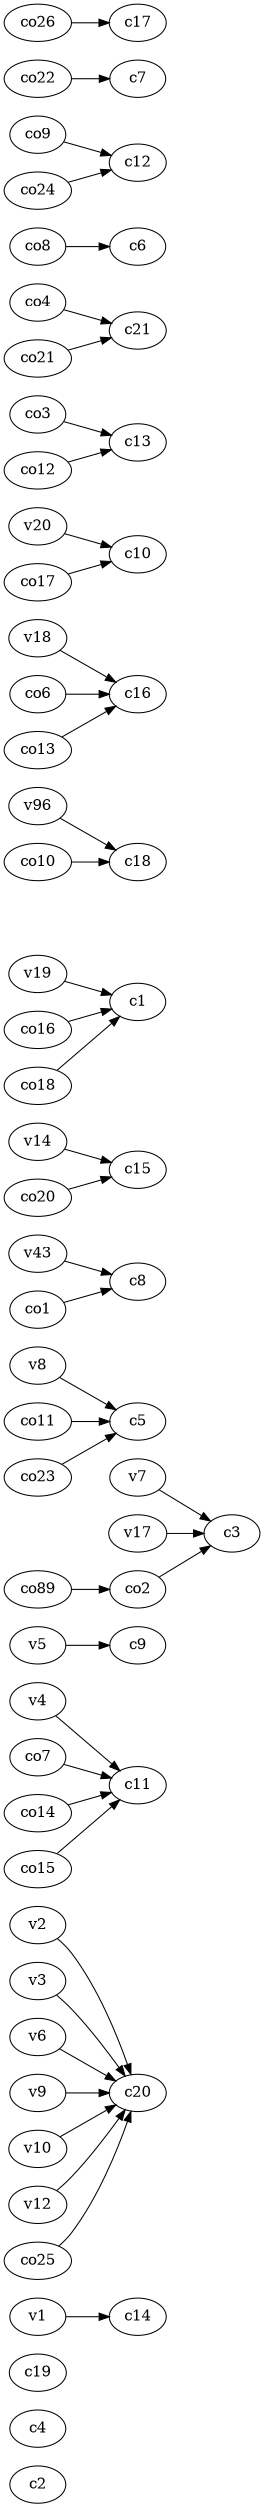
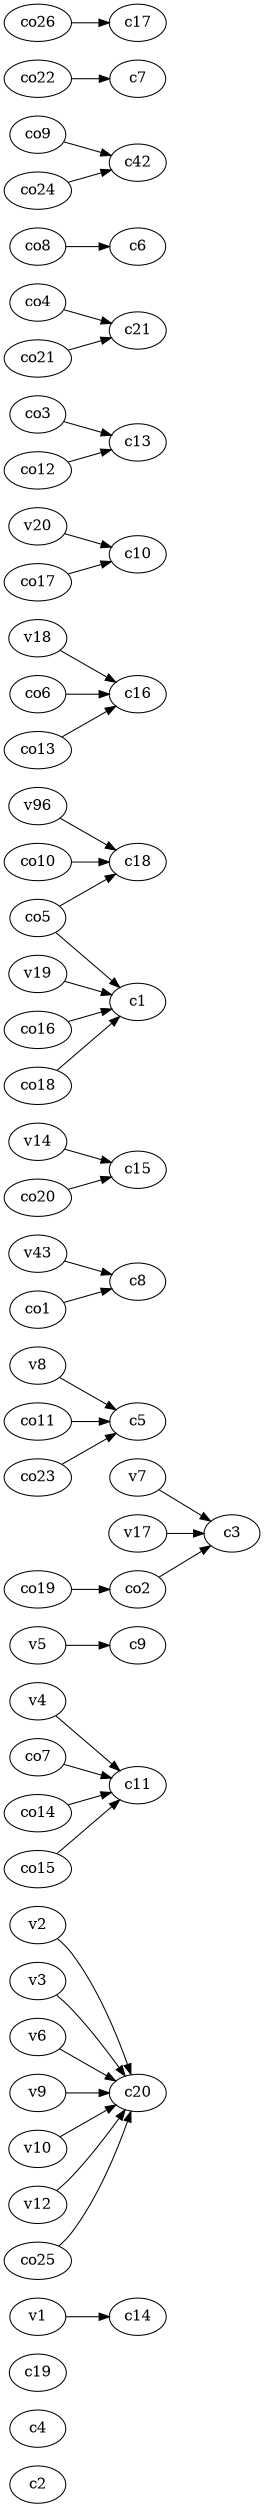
node "c12": label "c12" -> "c42"
node "co5": added
node "co89": label "co89" -> "co19"
